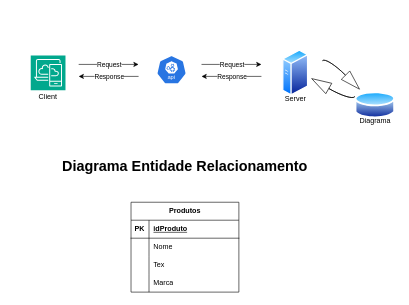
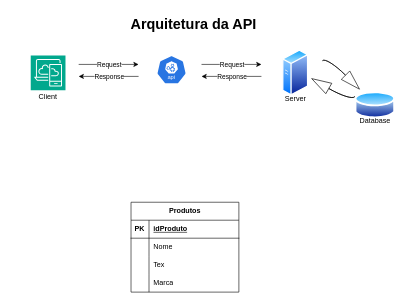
node "Arquitetura da API": added
node "Diagrama": label "Diagrama" -> "Database"
node "Diagrama Entidade Relacionamento": removed
